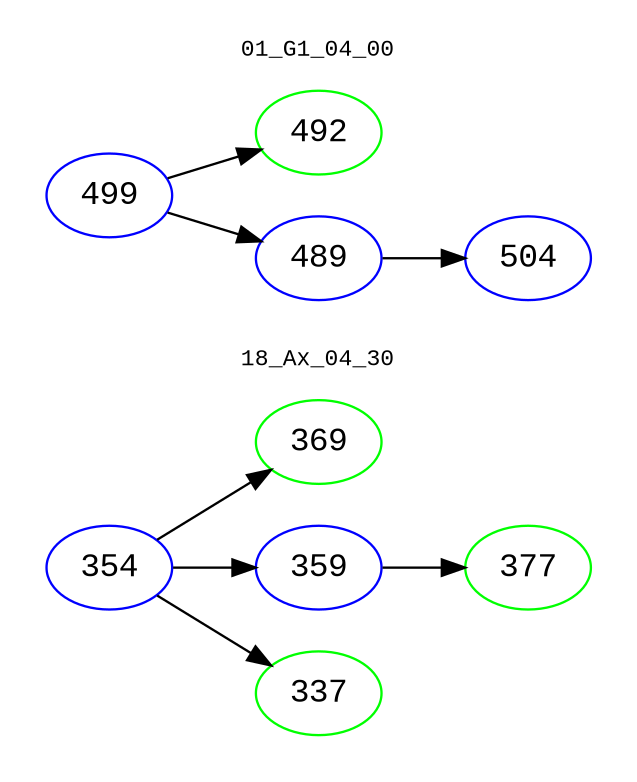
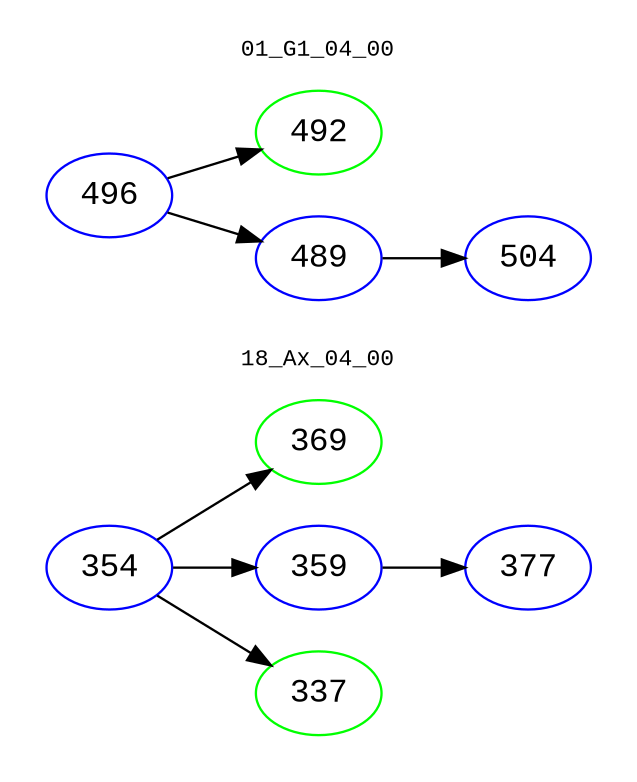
node "499": label "499" -> "496"
cluster "18_Ax_04_30": label "18_Ax_04_30" -> "18_Ax_04_00"
node "377": color green -> blue
